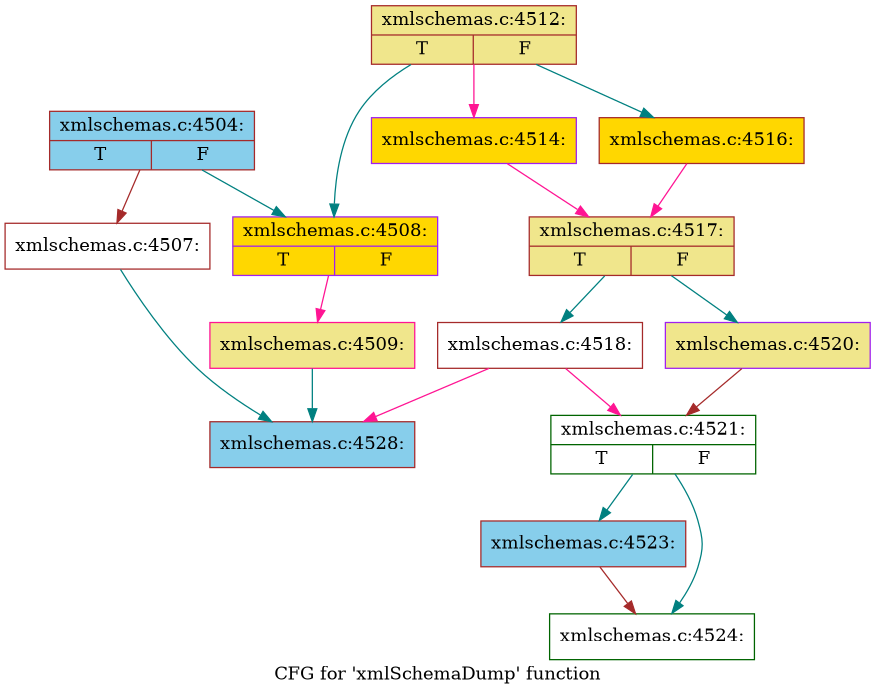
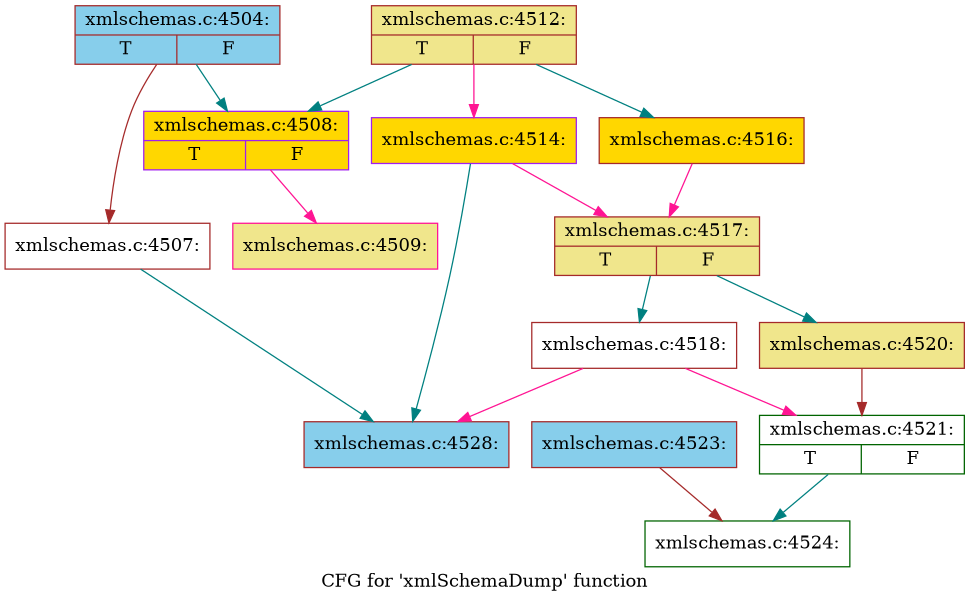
node "xmlschemas.c:4520:": color purple -> brown
edge "xmlschemas.c:4509:" -> "xmlschemas.c:4528:": now "xmlschemas.c:4514:" -> "xmlschemas.c:4528:"
edge "xmlschemas.c:4521:" -> "xmlschemas.c:4523:": removed
